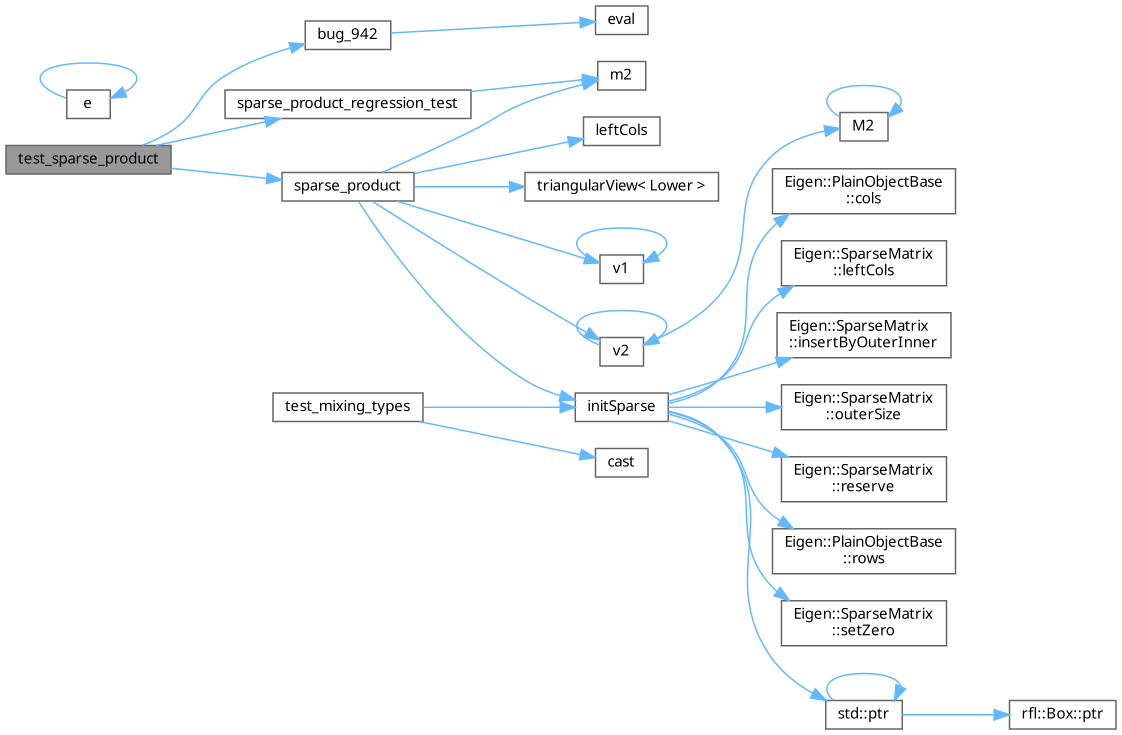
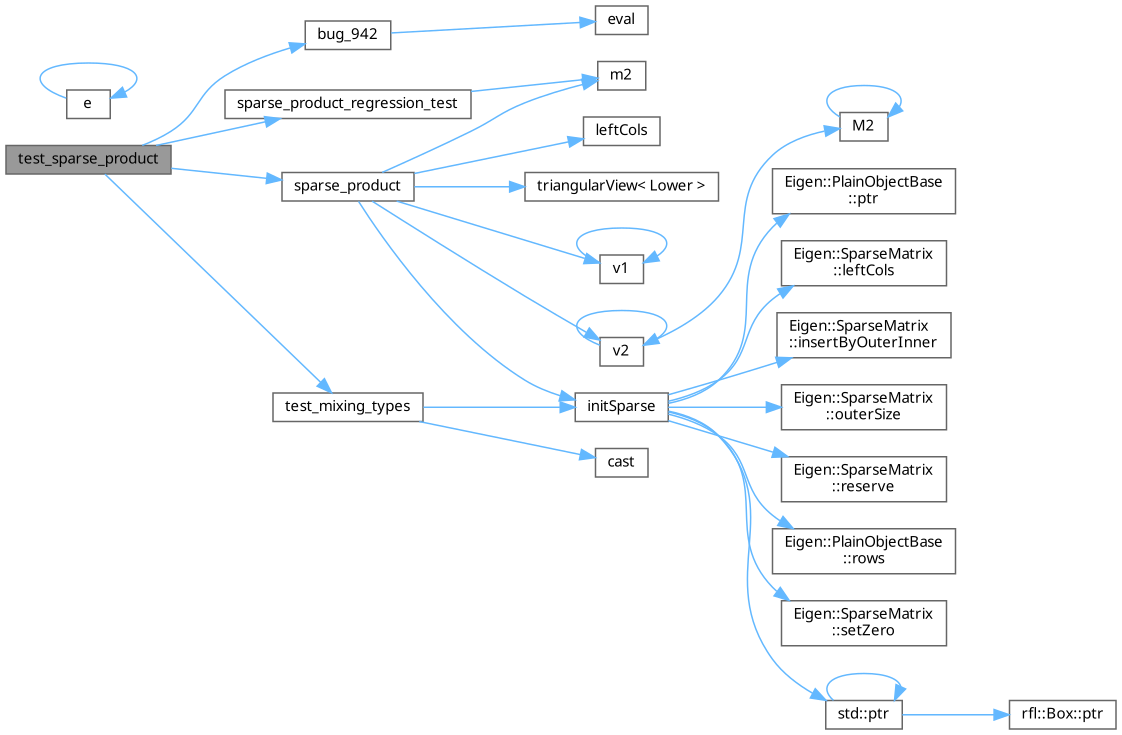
node "Eigen::PlainObjectBase ::cols": label "Eigen::PlainObjectBase ::cols" -> "Eigen::PlainObjectBase ::ptr"
edge "test_sparse_product" -> "test_mixing_types": added
